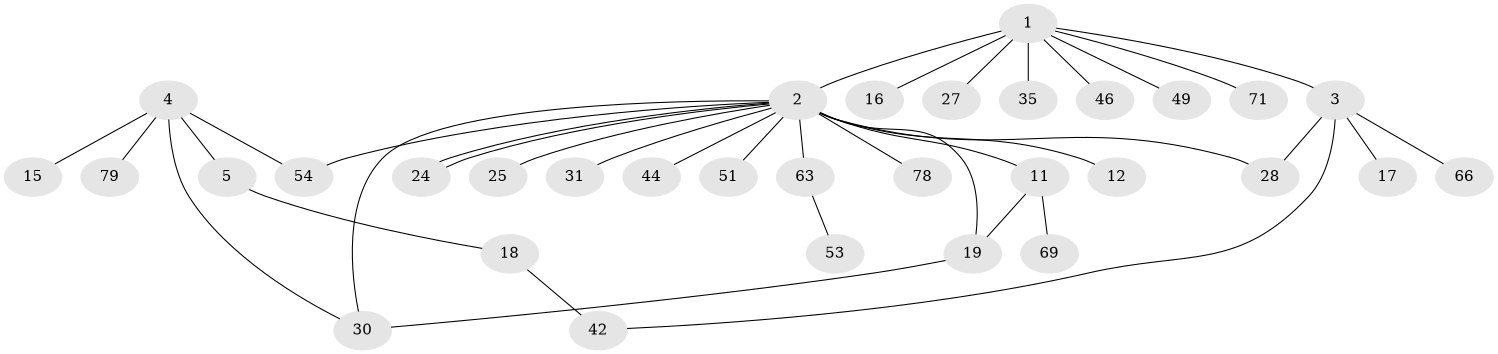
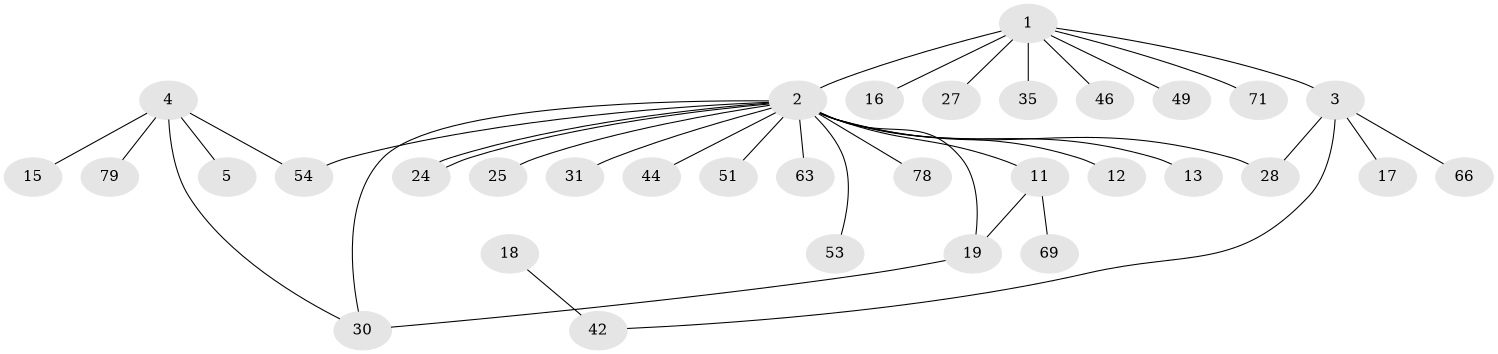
node "13": added
edge "63" -- "53": now "2" -- "53"
edge "5" -- "18": removed
